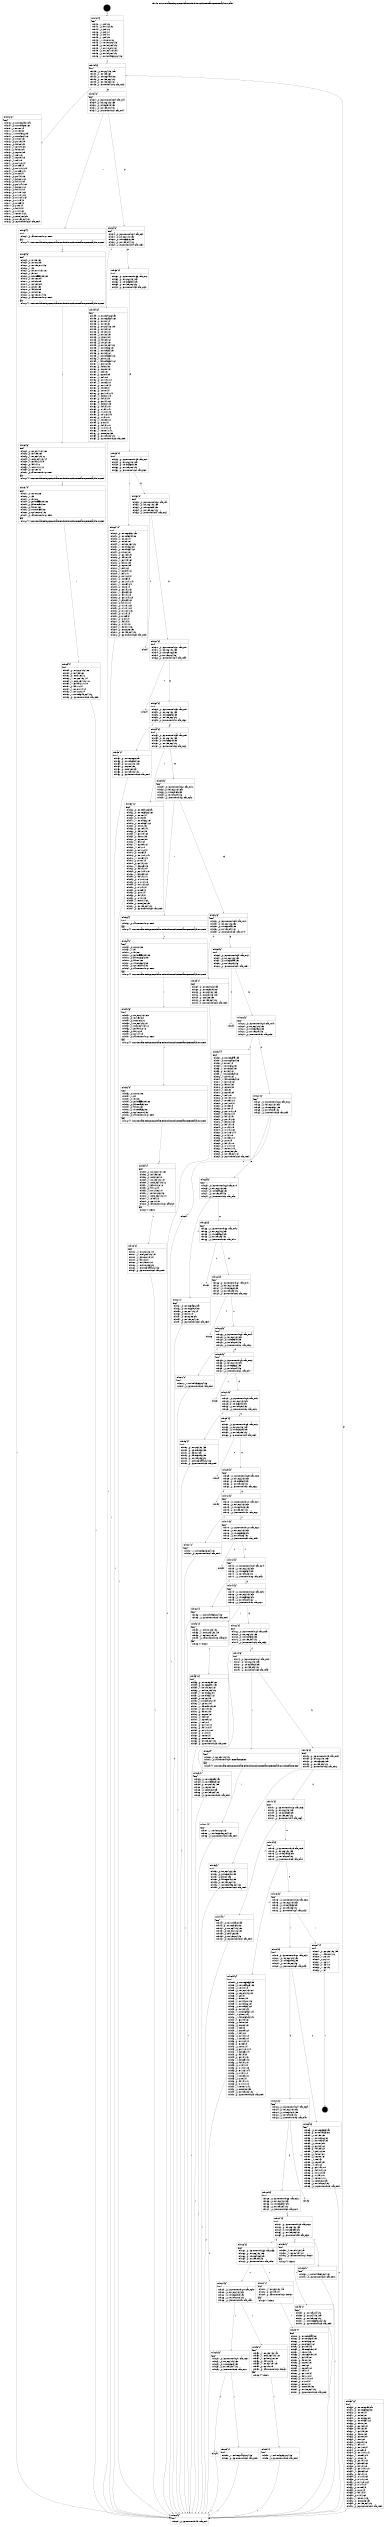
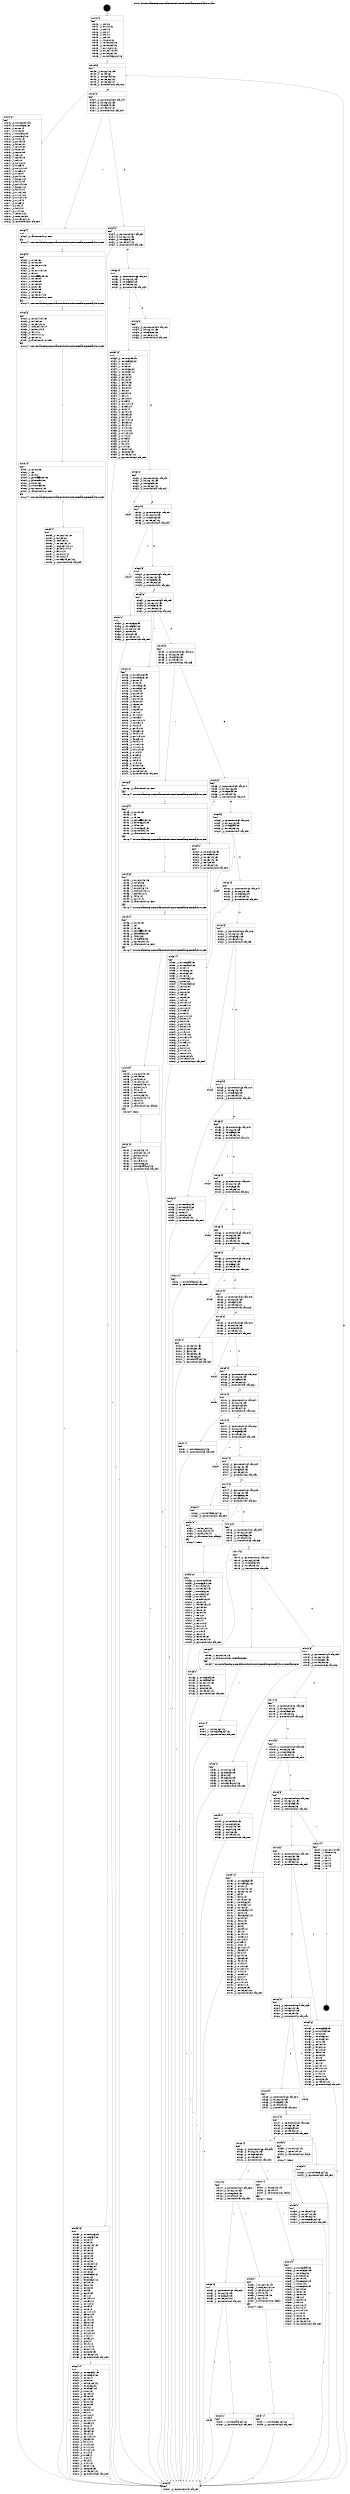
edge "0x401530 [22]" -> "0x401a3b [134]": added, label "1"
edge "0x401546 [22]" -> "0x40218b [141]": now "0x401db9 [169]" -> "0x40218b [141]"
edge "0x4022bf" -> "0x4022cd [5]": now "0x401fe2 [144]" -> "0x4022cd [5]"
